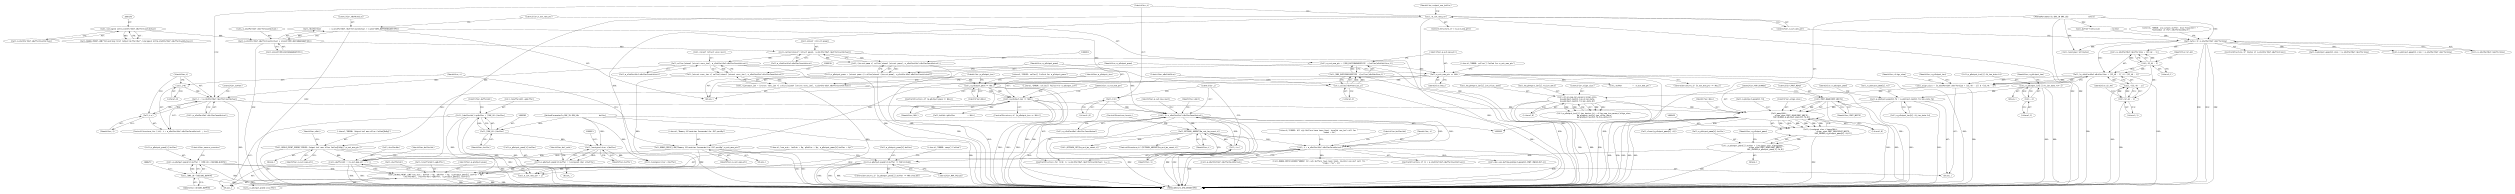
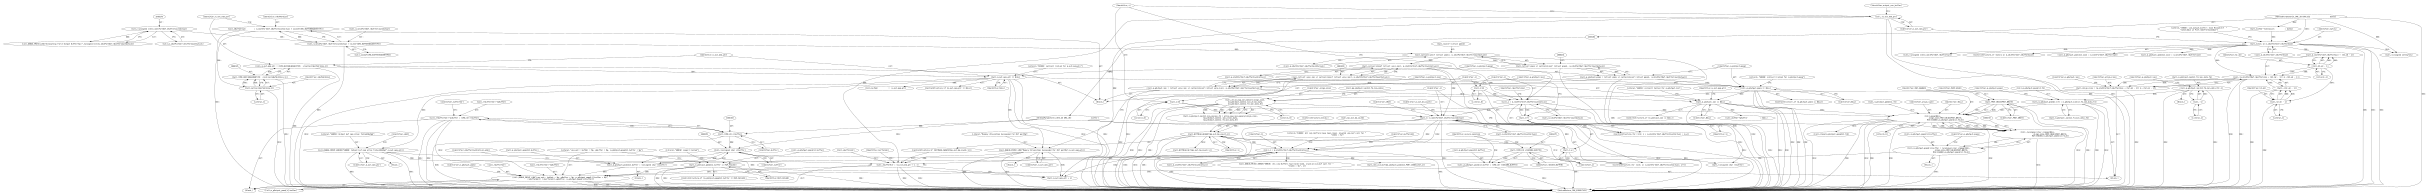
node "(ControlStructure,if (!m_out_mem_ptr))": removed
node "(Identifier,bytes)": added
node "(Call,sizeof (struct venc_ion))": removed
node "(Call,(unsigned int)m_sOutPortDef.nBufferSize)": added
node "1000185": added
node "(Identifier,bufHdr)": label "(Identifier,bufHdr)" -> "(Identifier,nBufferSize)"
node "(Call,&m_pOutput_ion[i].ion_alloc_data)": removed
node "(Call,&m_out_bm_count)": added
edge "(MethodParameterIn,OMX_IN OMX_U8*                   buffer)" -> "1030103": reversed
node "(Identifier,buf_addr)": label "(Identifier,buf_addr)" -> "(Identifier,nBufferCountActual_addr)"
node "(ControlStructure,if (i < m_sOutPortDef.nBufferCountActual))": removed
edge "(Call,m_pOutput_pmem[i].buffer = (OMX_U8 *)SECURE_BUFPTR)" -> "(Call,(OMX_U8 *)SECURE_BUFPTR)": now "(Identifier,secure_session)" -> "(Call,(OMX_U8 *)SECURE_BUFPTR)"
edge "(Call,m_out_mem_ptr + i)" -> "(Call,*bufferHdr = (m_out_mem_ptr + i ))": now "(ControlStructure,if (BITMASK_ABSENT(&m_out_bm_count,i)))" -> "(Call,*bufferHdr = (m_out_mem_ptr + i ))"
edge "(Call,(OMX_U8 *)buffer)" -> "(MethodReturn,OMX_ERRORTYPE)": added, label "DDG:"
